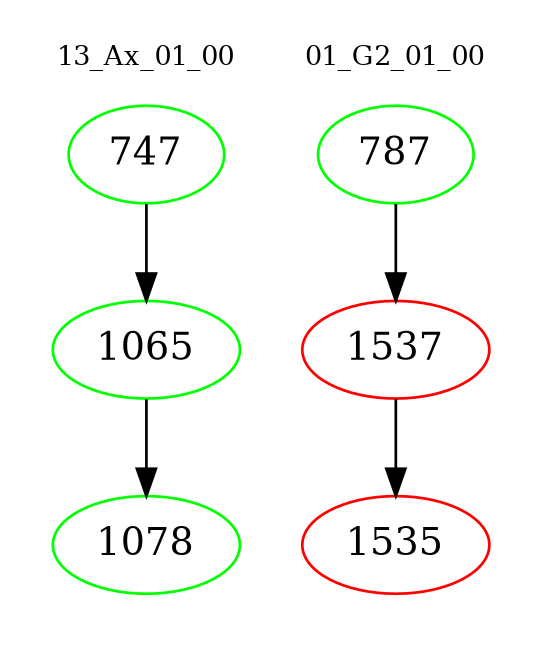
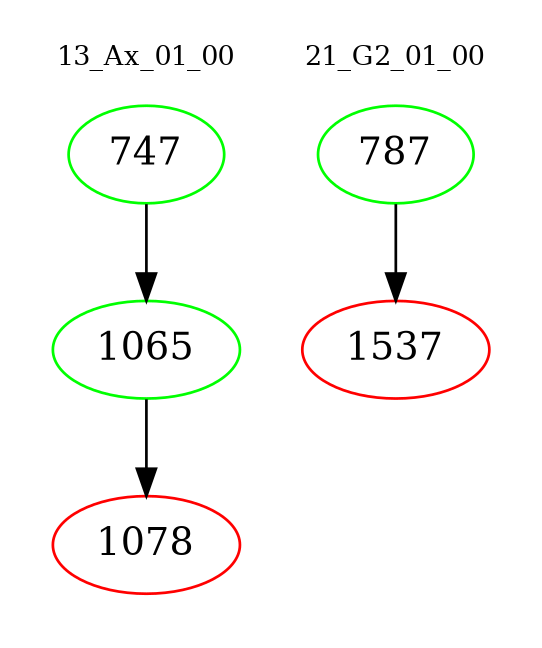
cluster "01_G2_01_00": label "01_G2_01_00" -> "21_G2_01_00"
node "1078": color green -> red
node "1535": removed
